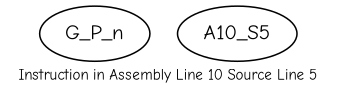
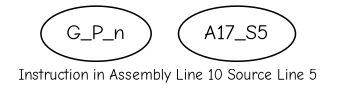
node "A10_S5": label "A10_S5" -> "A17_S5"
